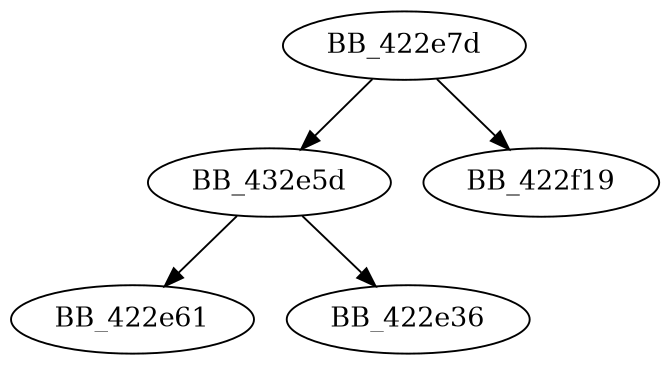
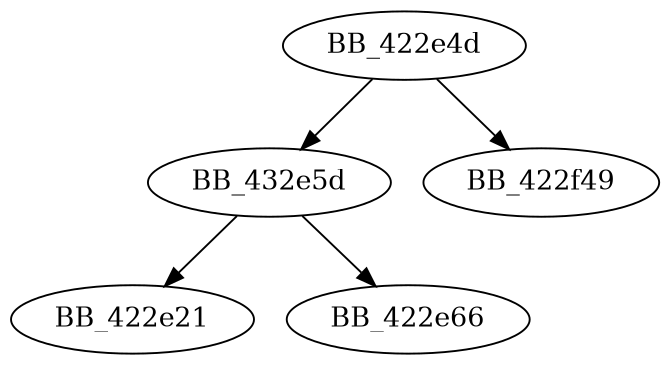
node "BB_422e7d": label "BB_422e7d" -> "BB_422e4d"
node "BB_422f19": label "BB_422f19" -> "BB_422f49"
node "BB_422e61": label "BB_422e61" -> "BB_422e21"
node "BB_422e36": label "BB_422e36" -> "BB_422e66"
